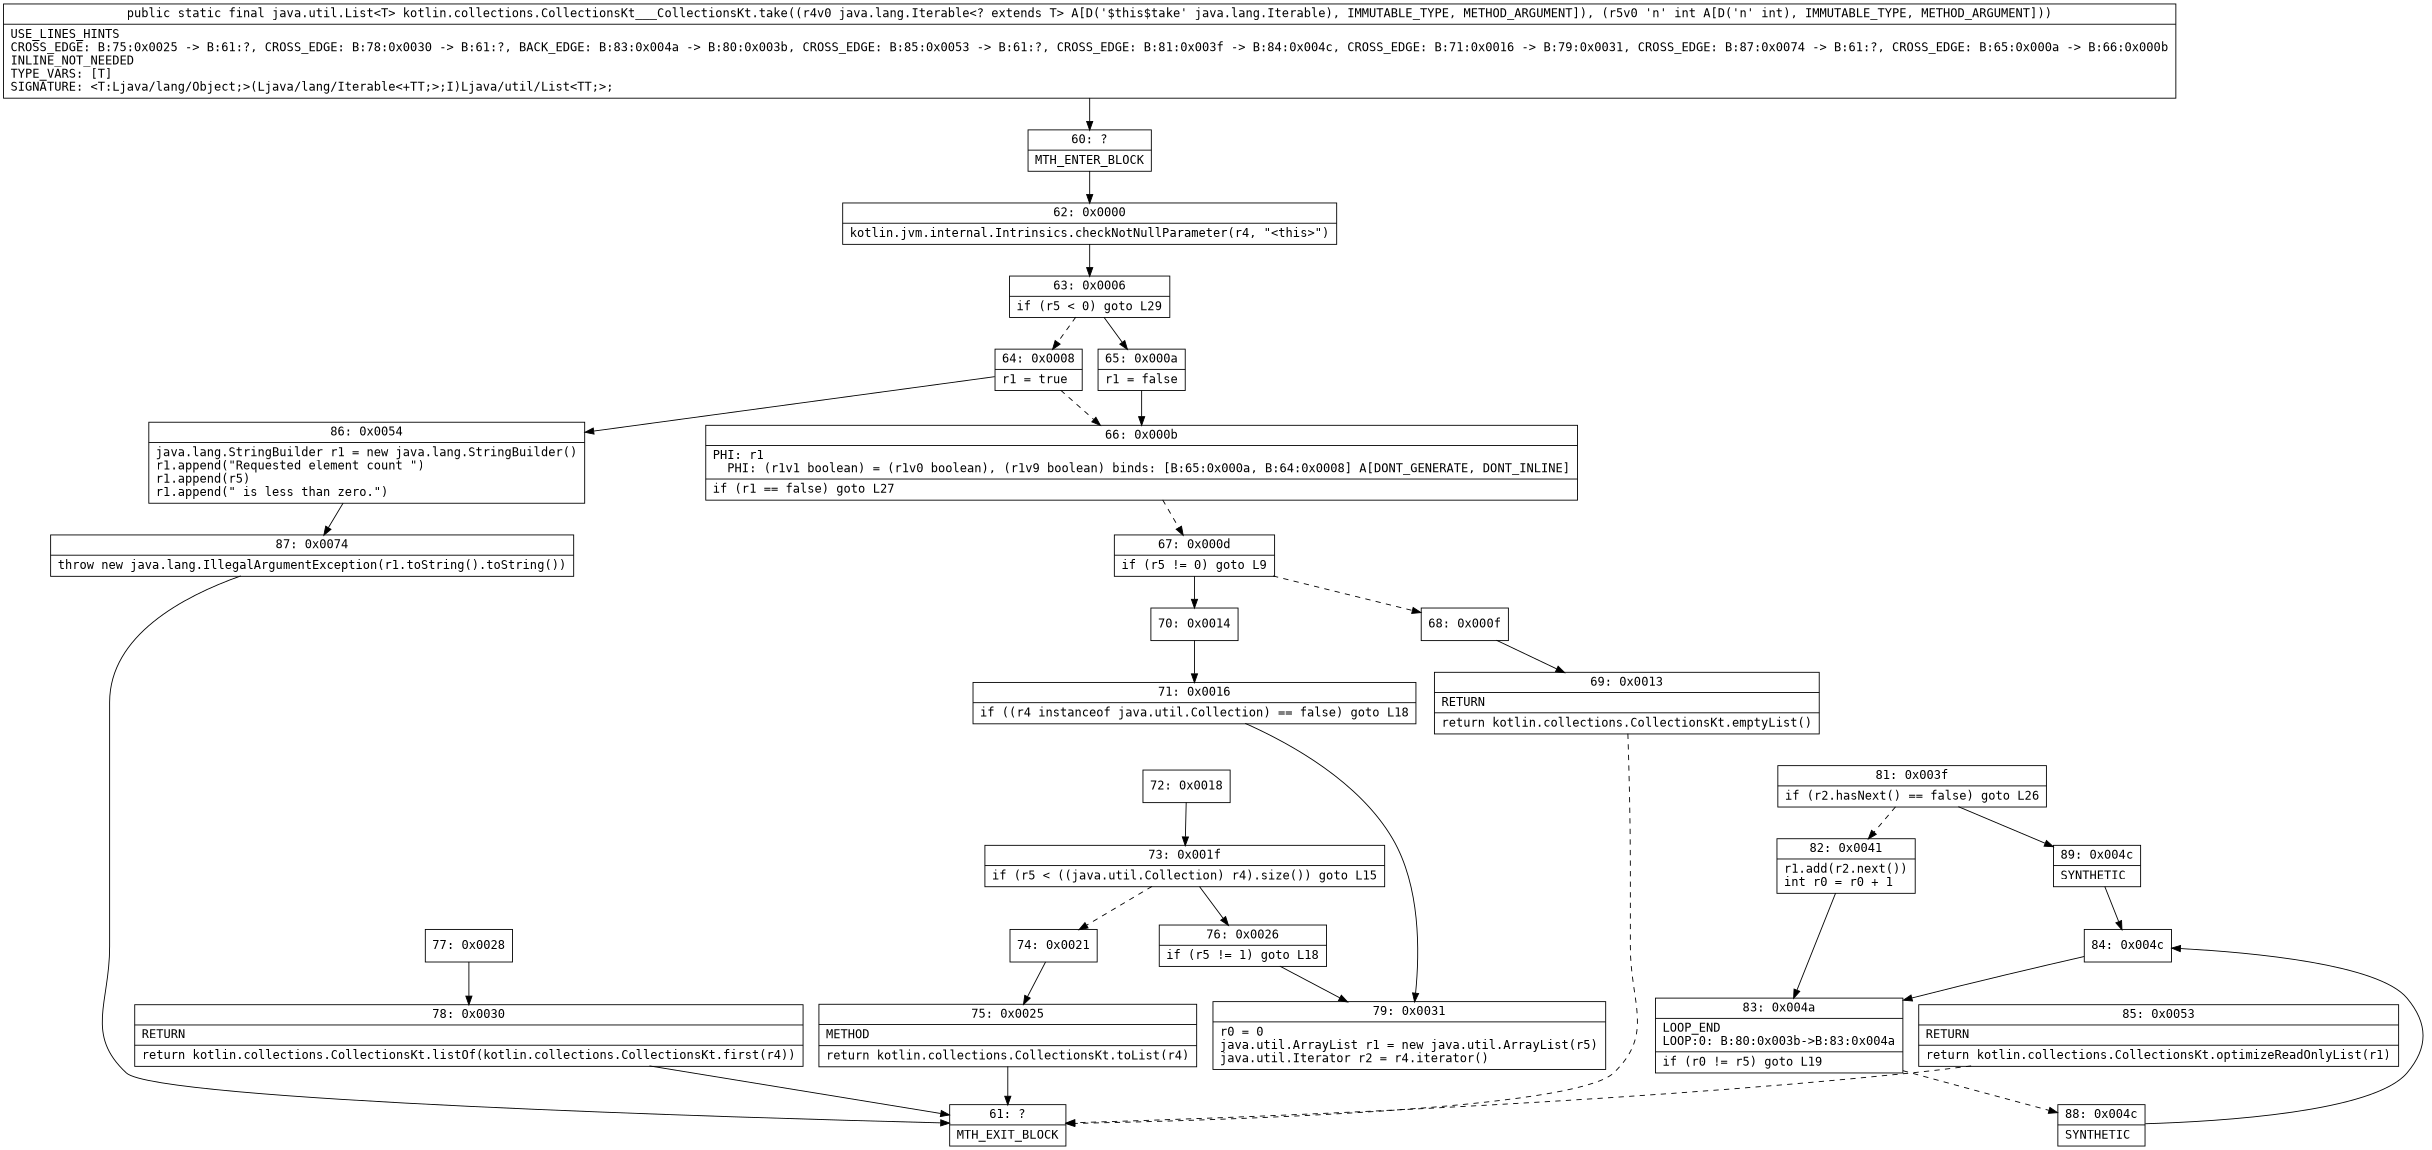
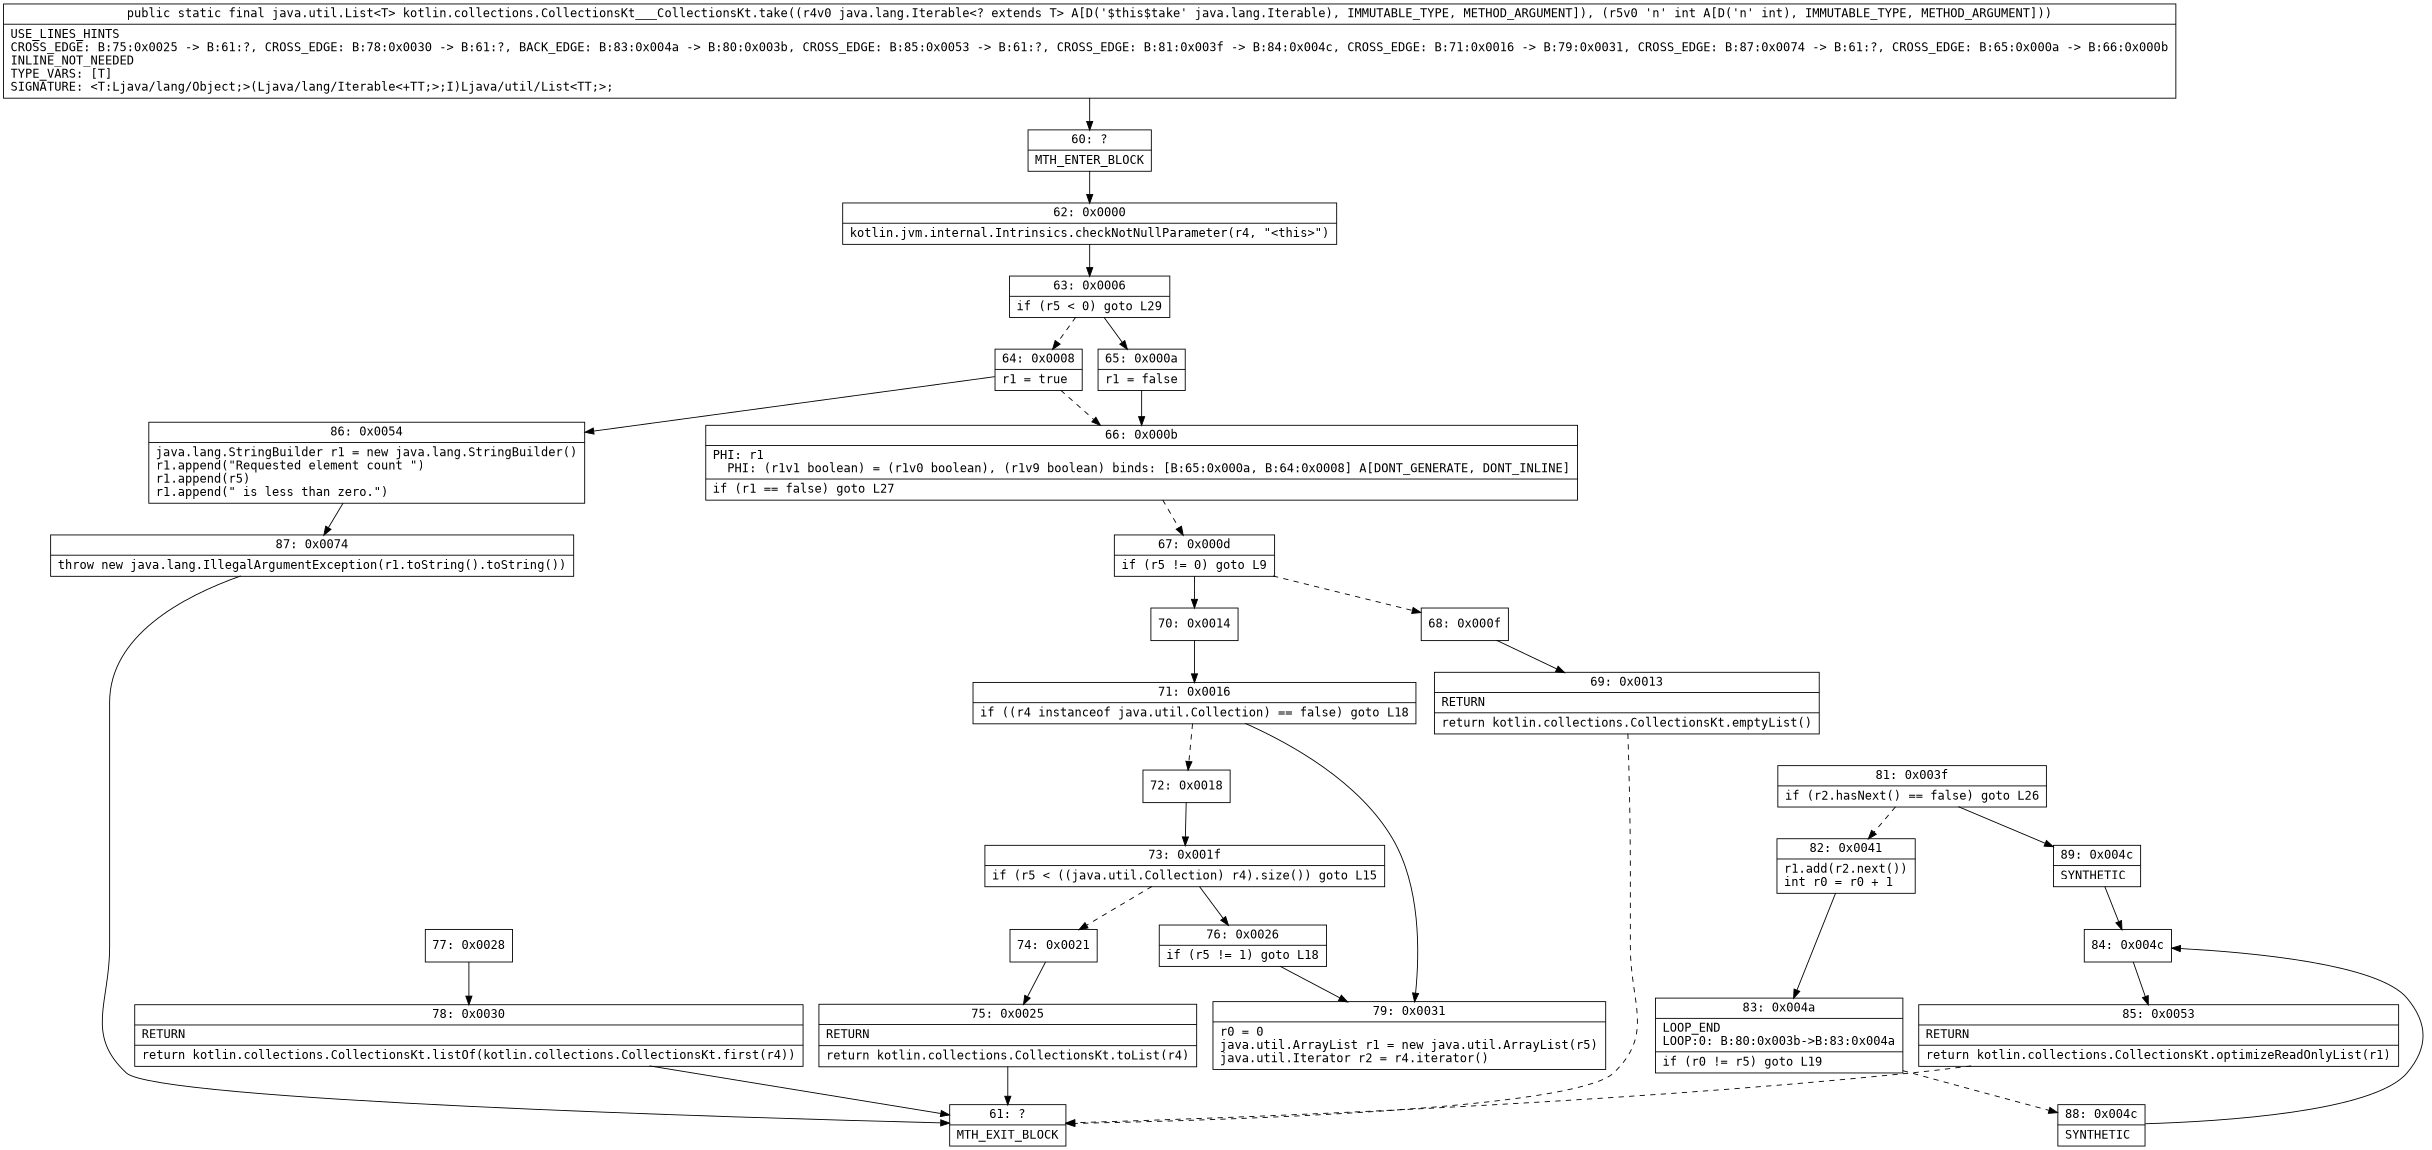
edge "71: 0x0016" -> "72: 0x0018": added
edge "84: 0x004c" -> "83: 0x004a": now "84: 0x004c" -> "85: 0x0053"
node "75: 0x0025": text "METHOD" -> "RETURN"
